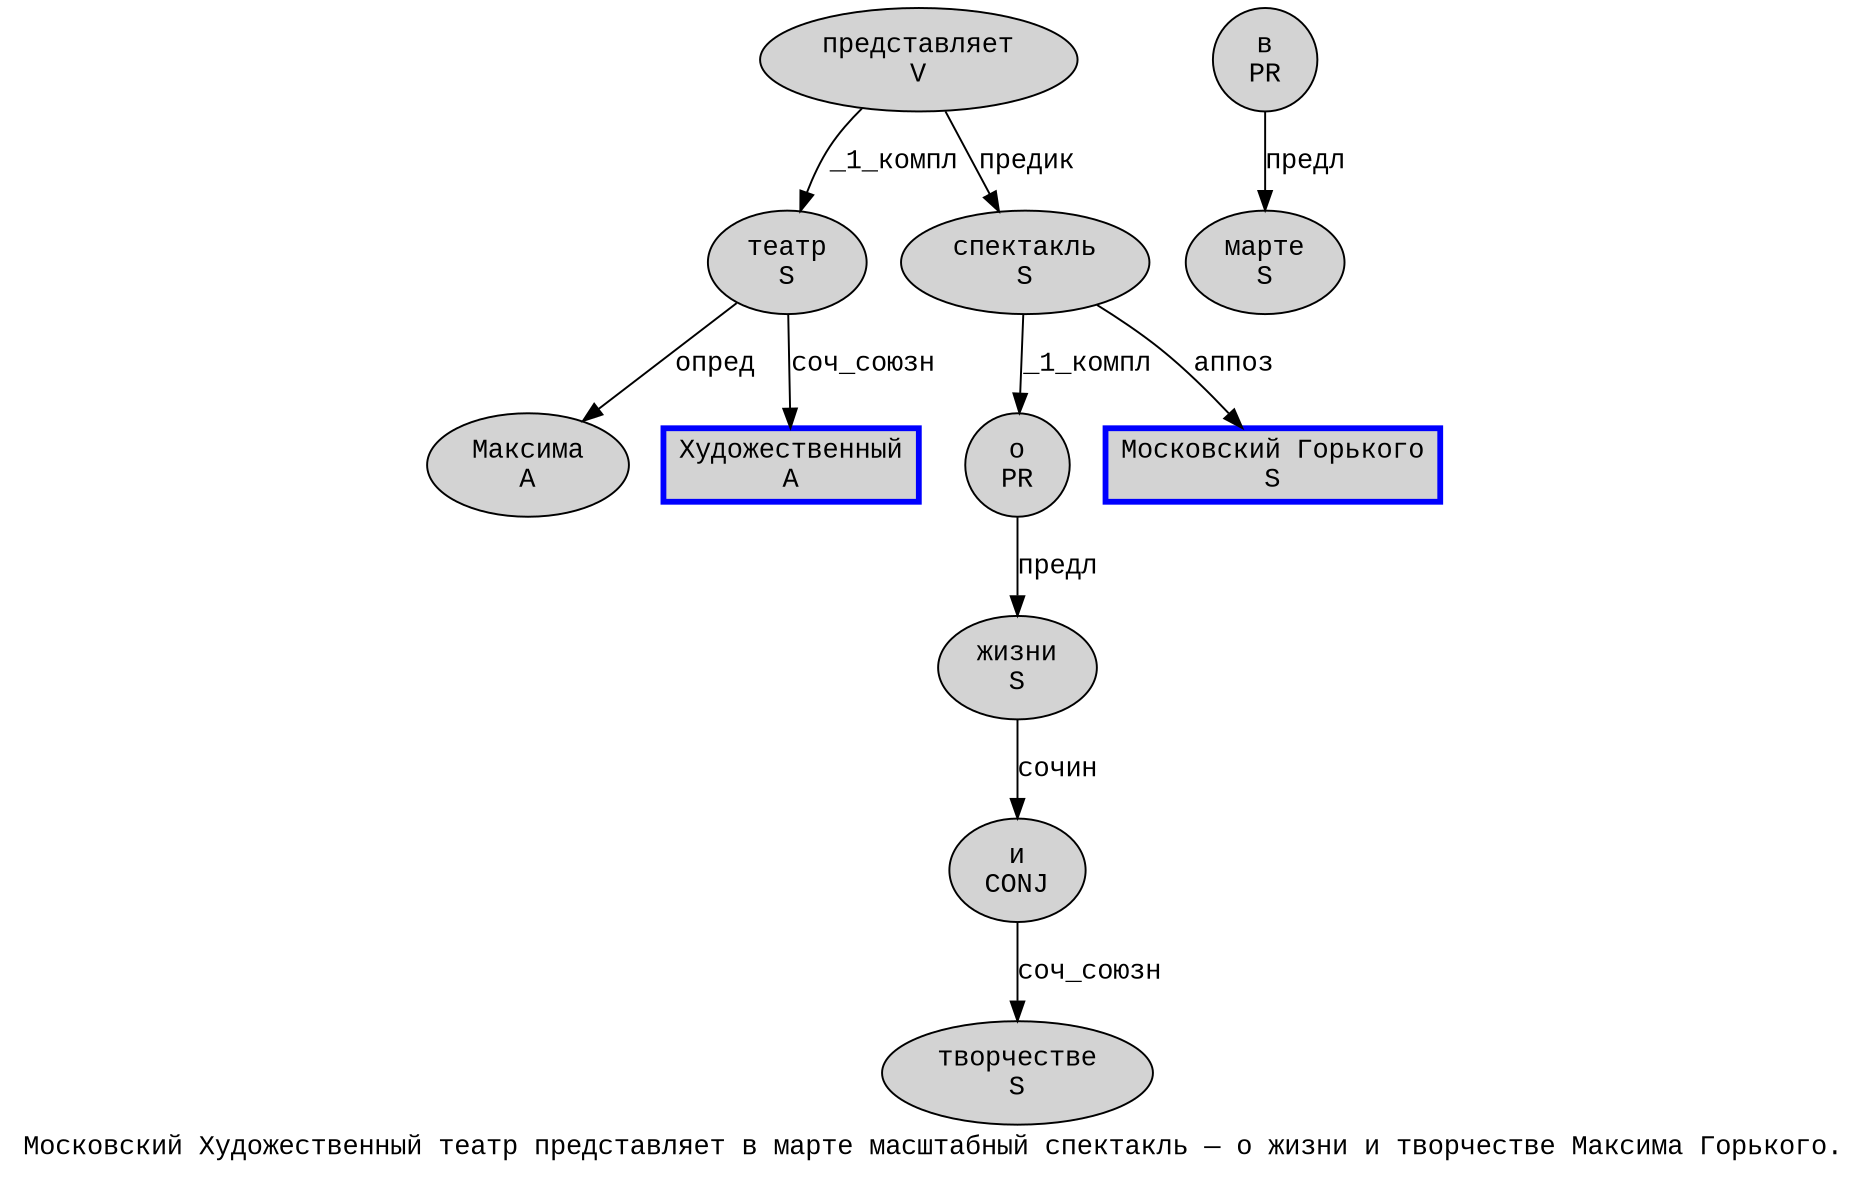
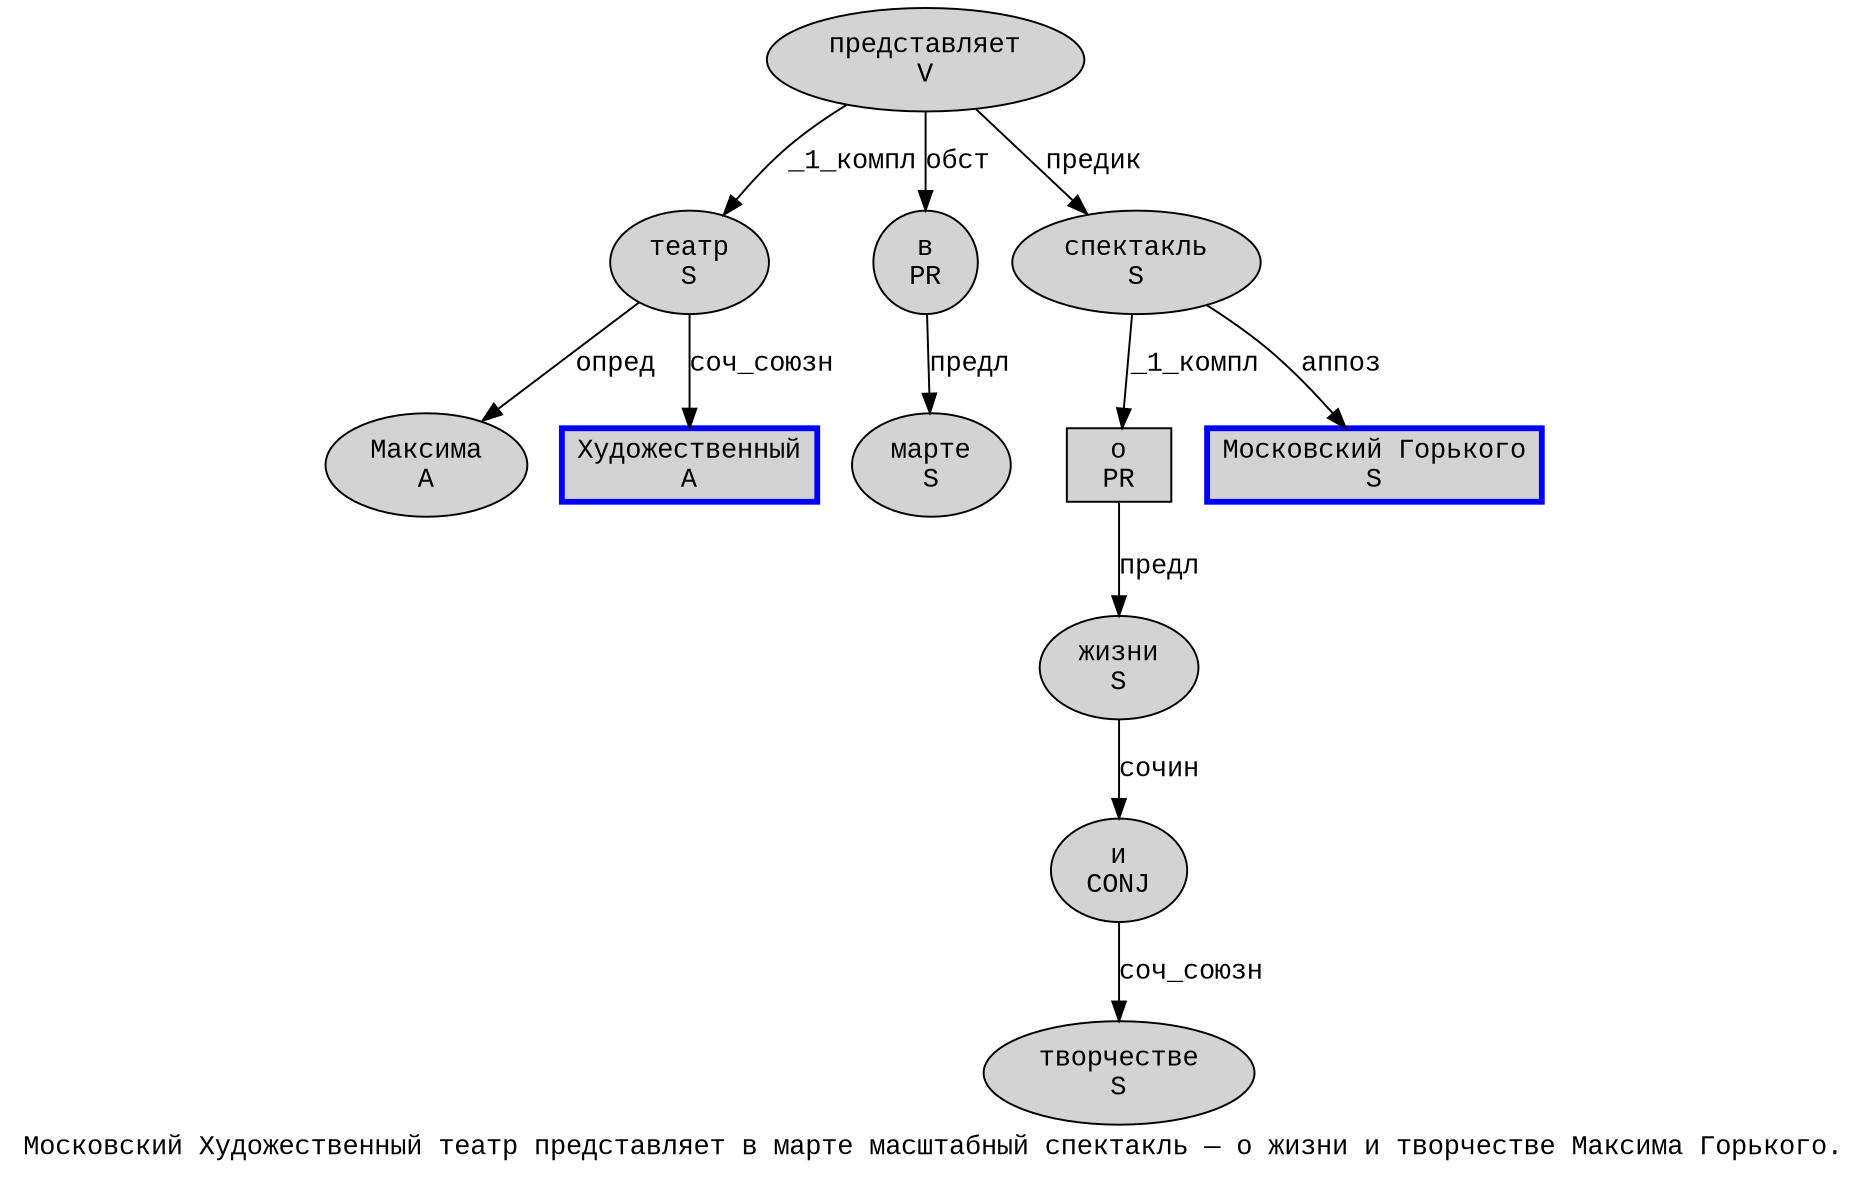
edge "представляет V" -> "в PR": added, label "обст"
node "о PR": shape ellipse -> box
